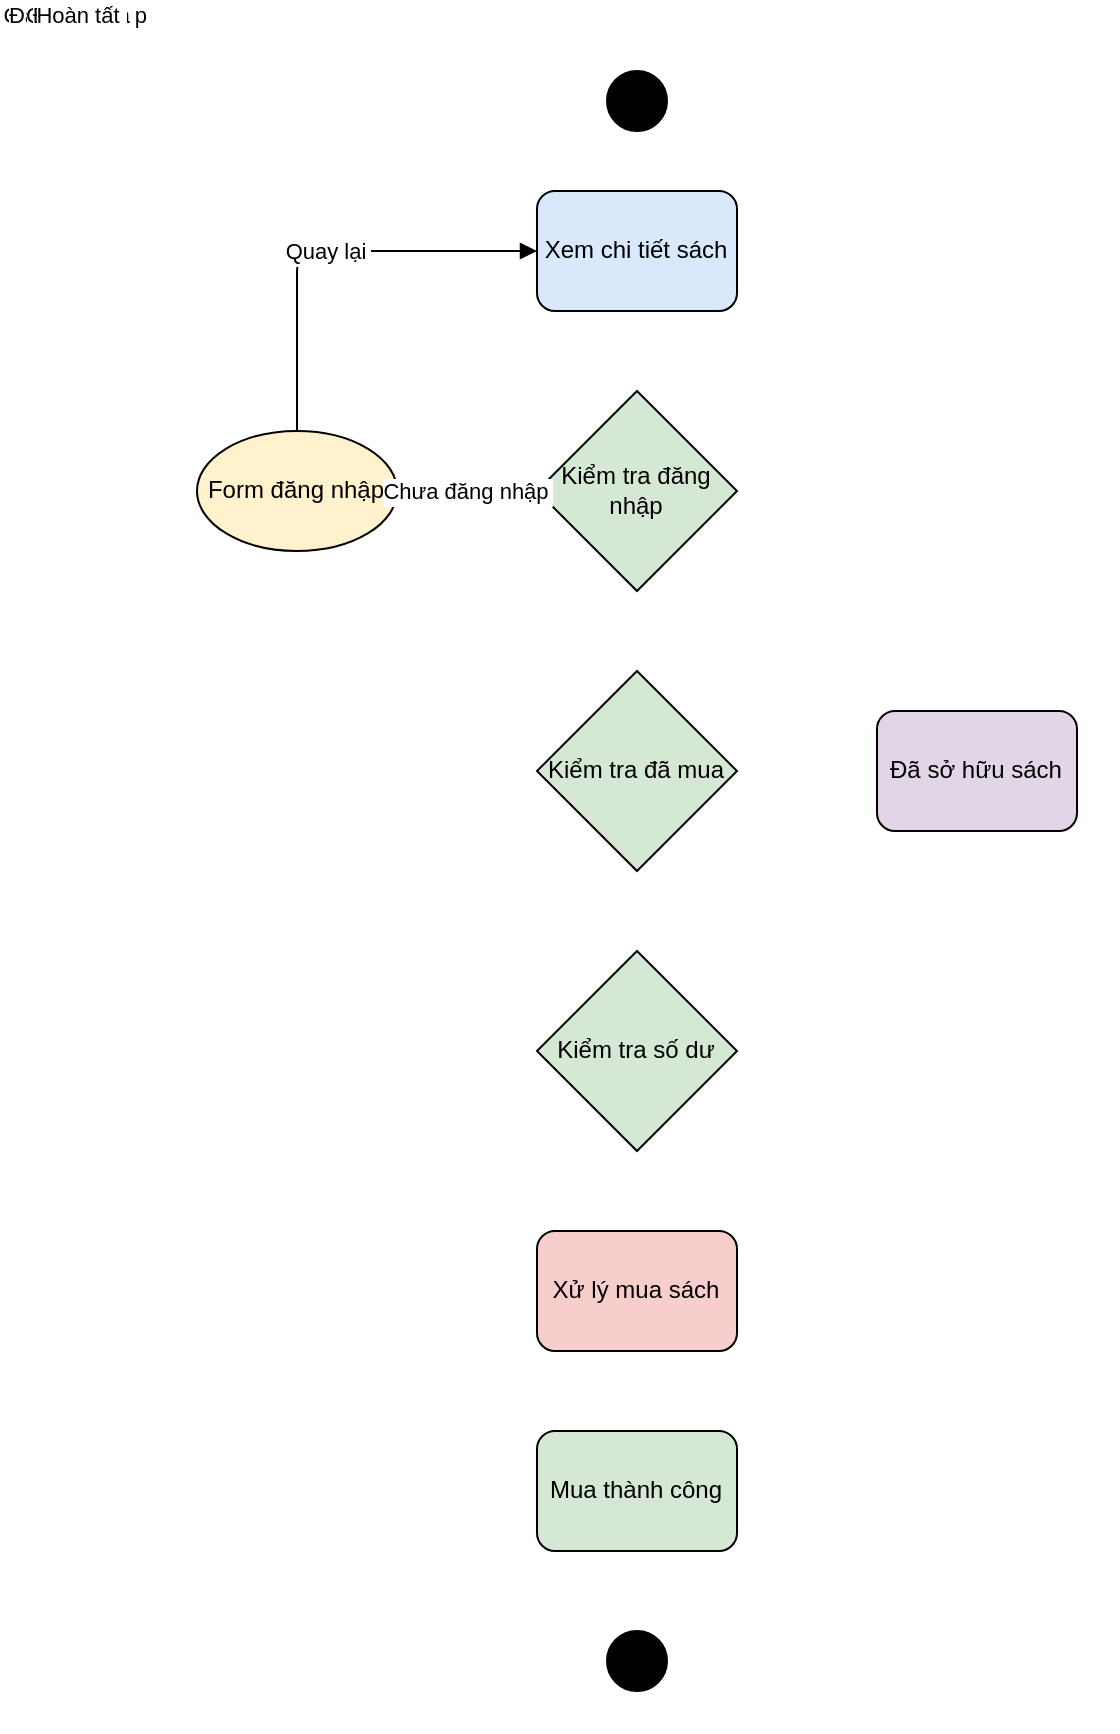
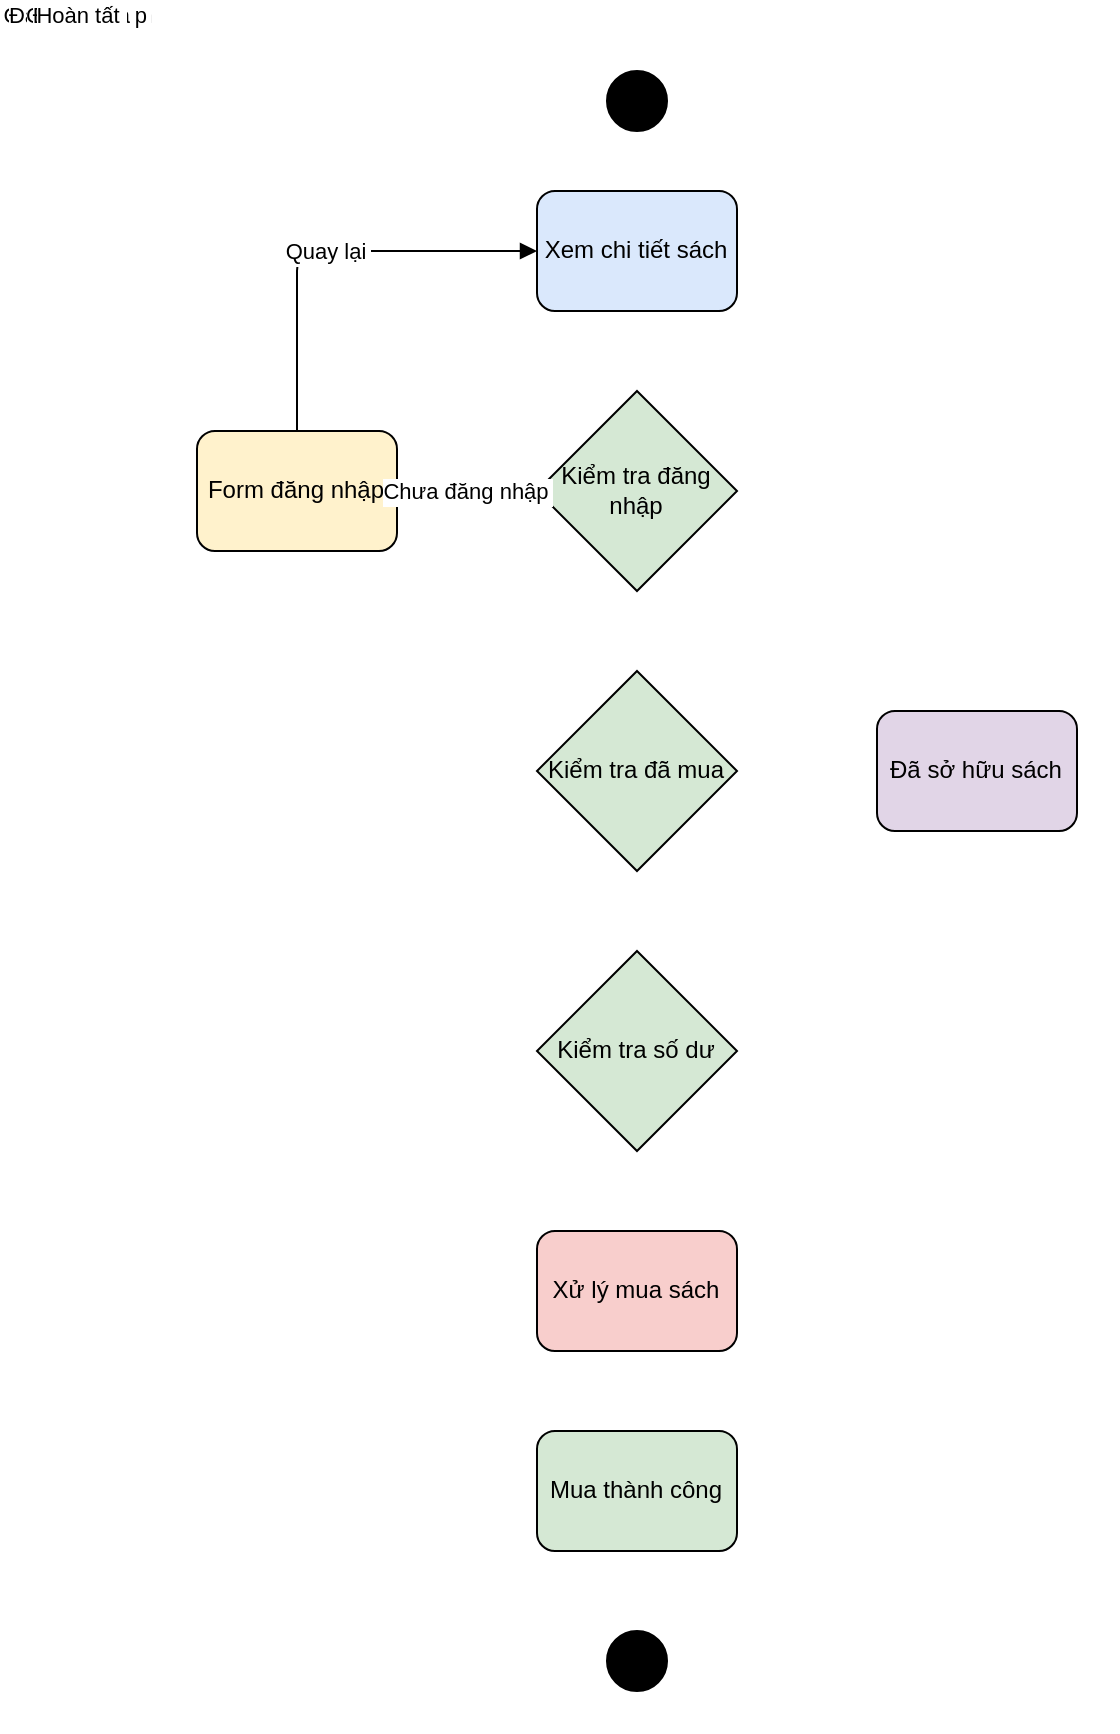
node "Form đăng nhập": shape ellipse -> rounded rectangle
